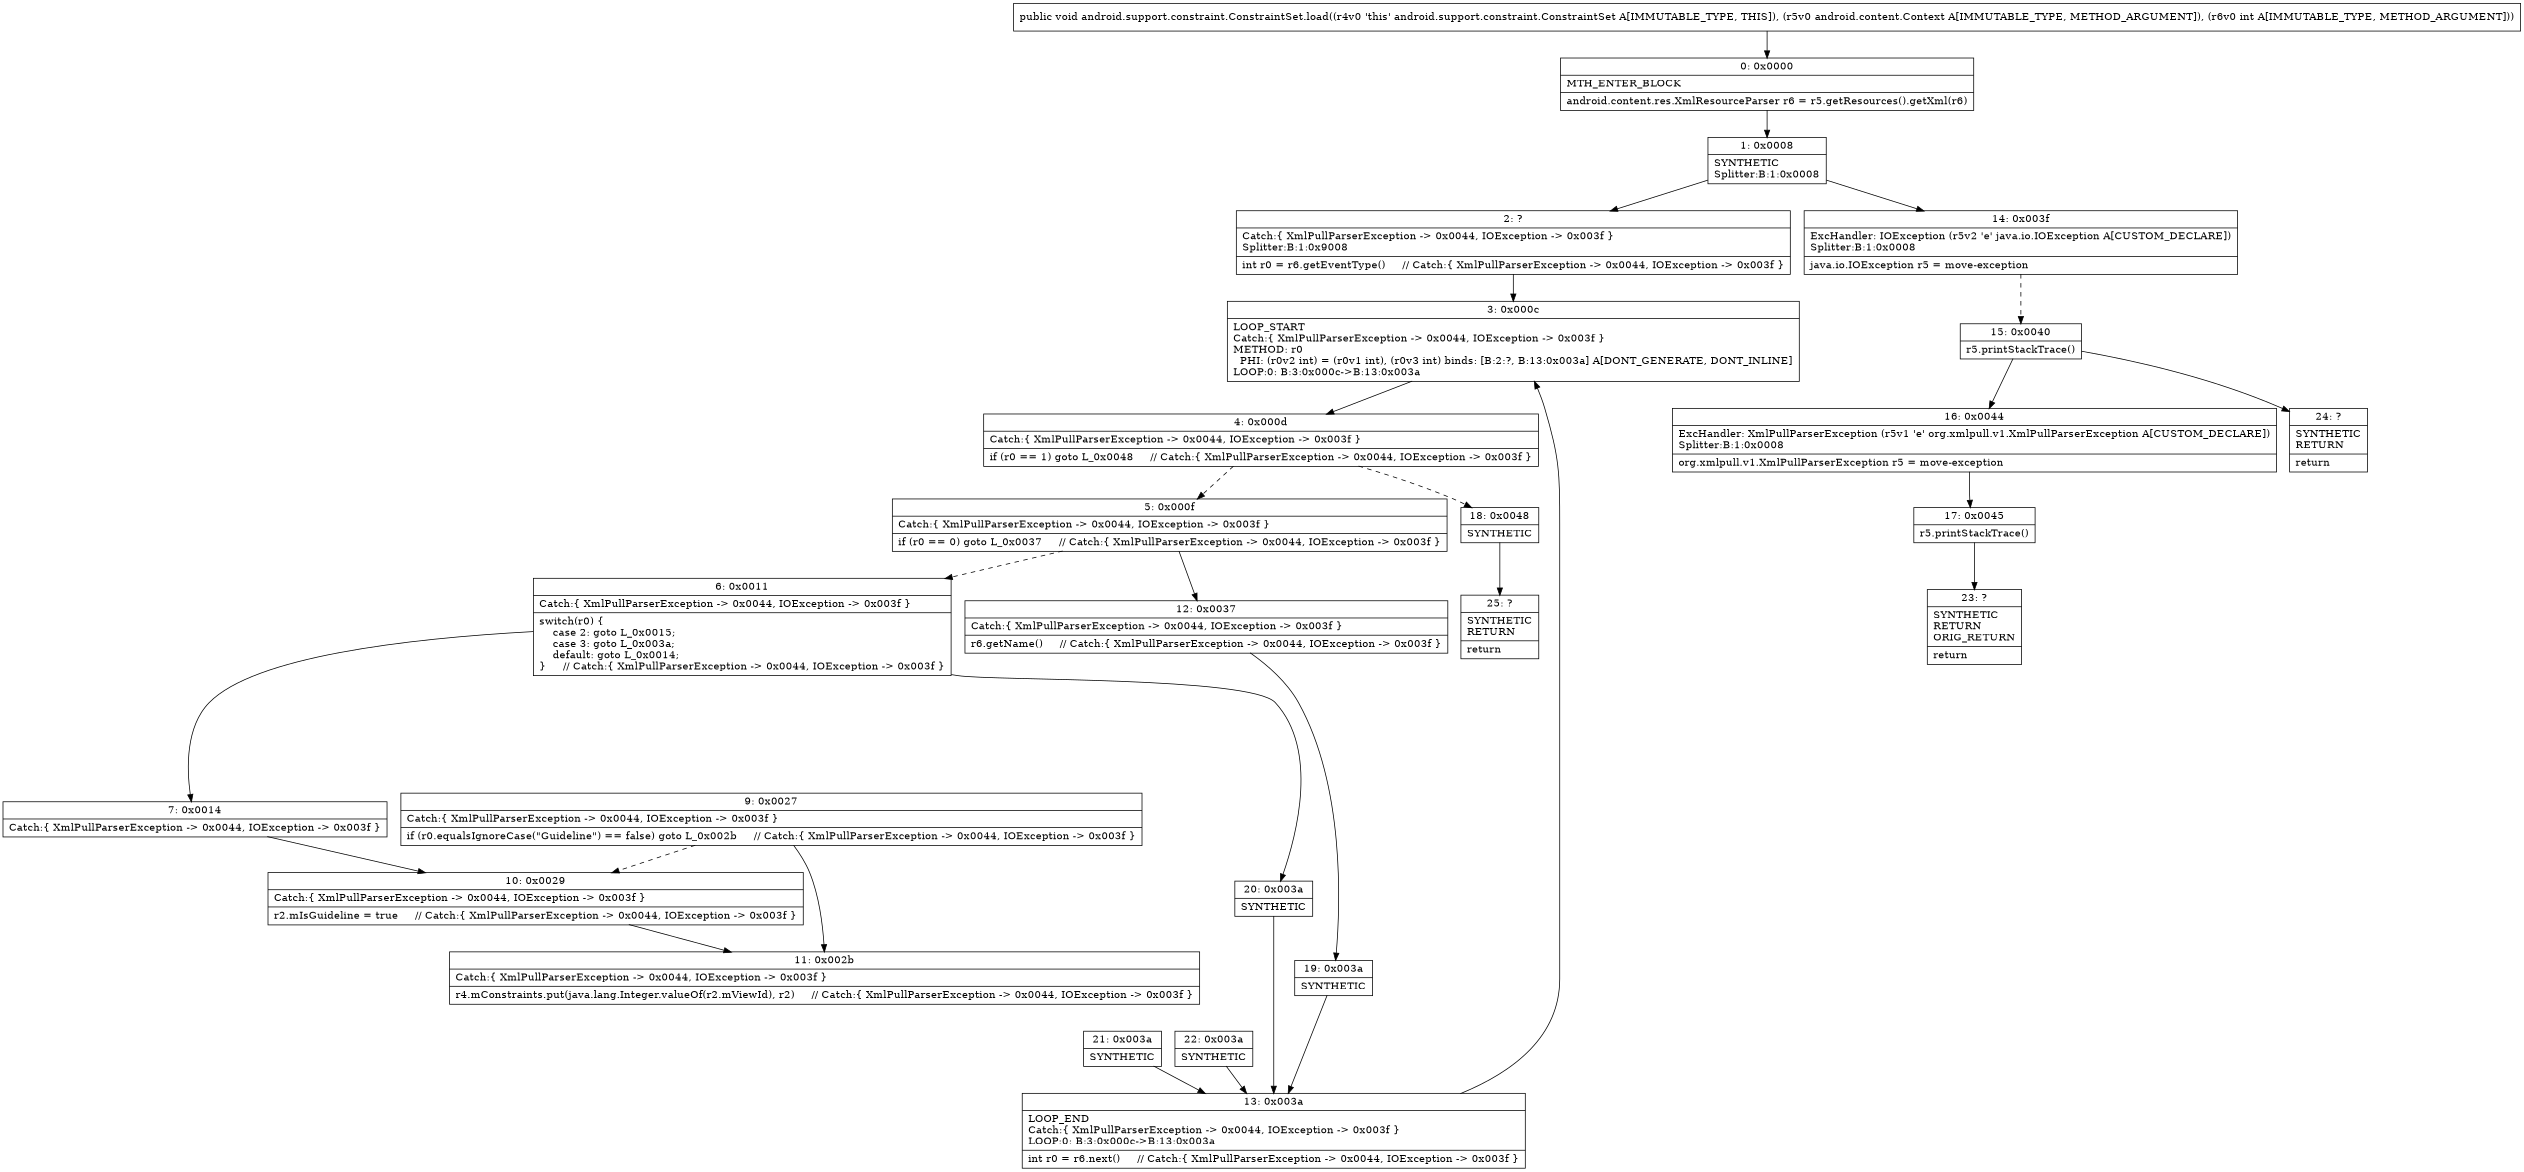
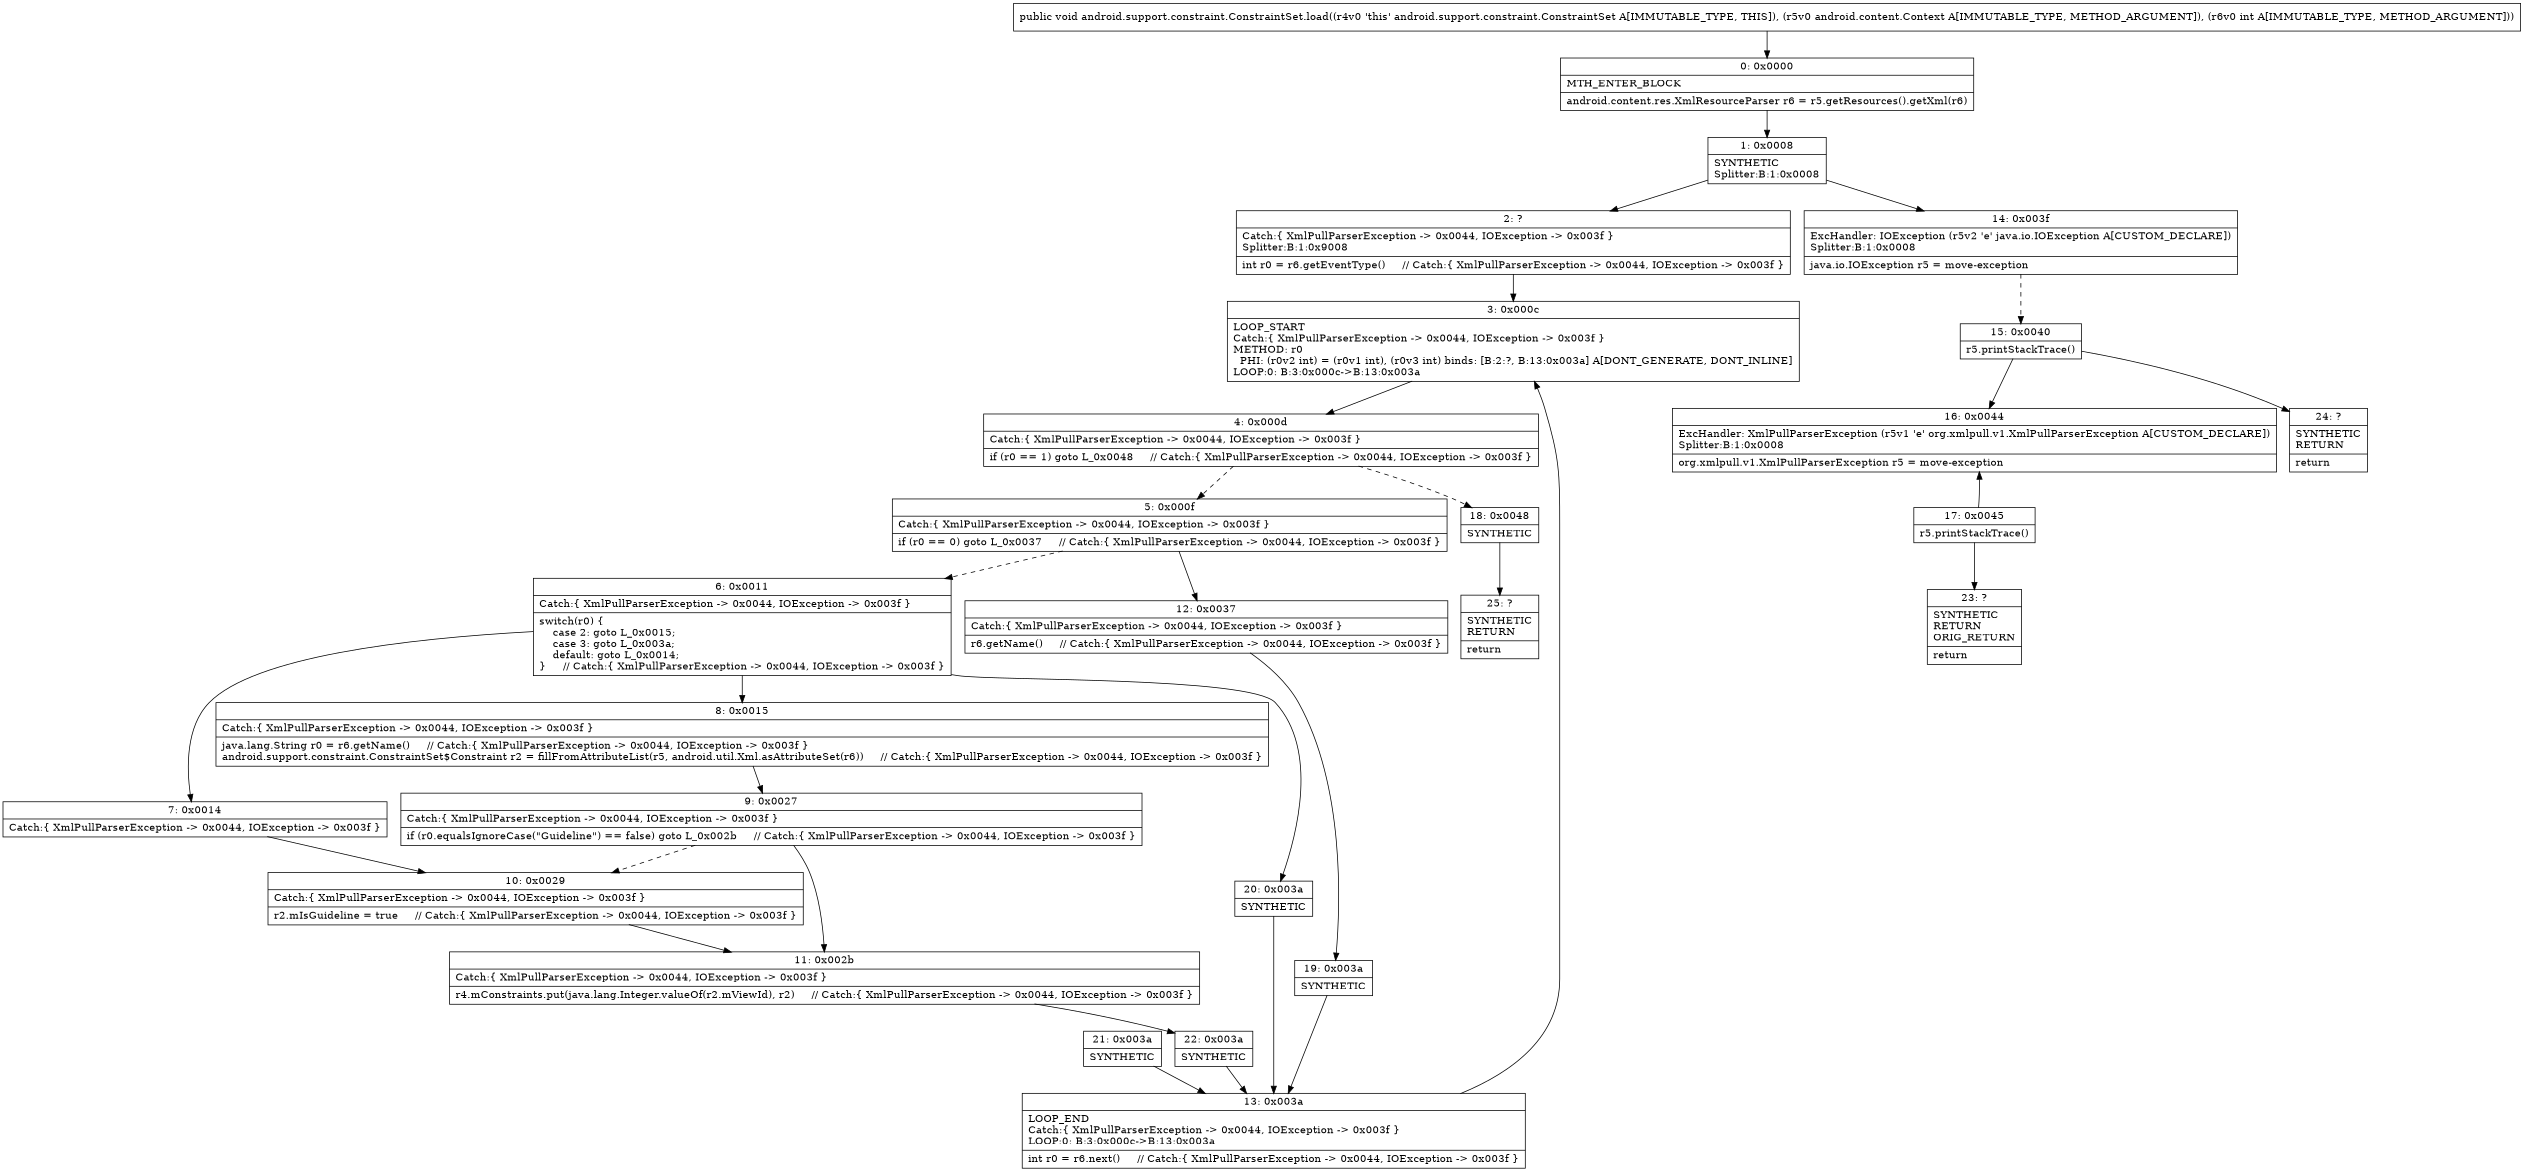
edge "16: 0x0044" -> "17: 0x0045": reversed
node "8: 0x0015": added
edge "11: 0x002b" -> "22: 0x003a": added
